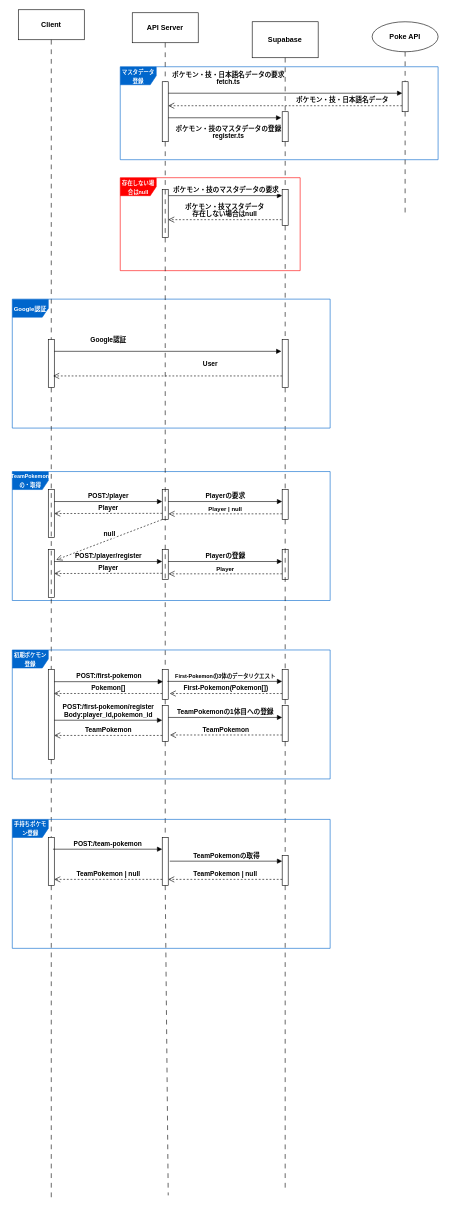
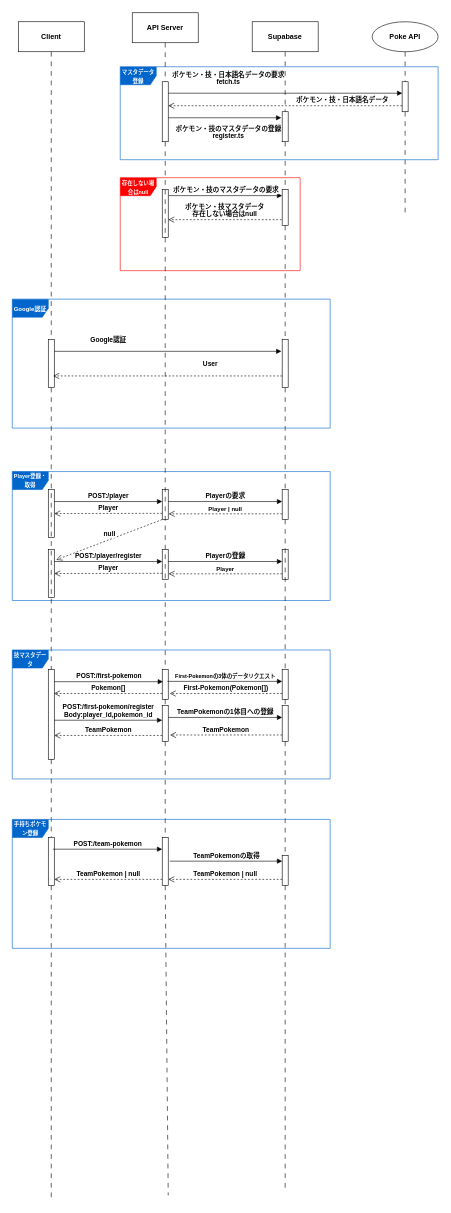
node "Client": moved (51, 24) -> (51, 36)
node "Supabase": size 66x36 -> 66x30
node "TeamPokemonの・取得": label "TeamPokemonの・取得" -> "Player登録・取得"
node "初期ポケモン登録": label "初期ポケモン登録" -> "技マスタデータ"
